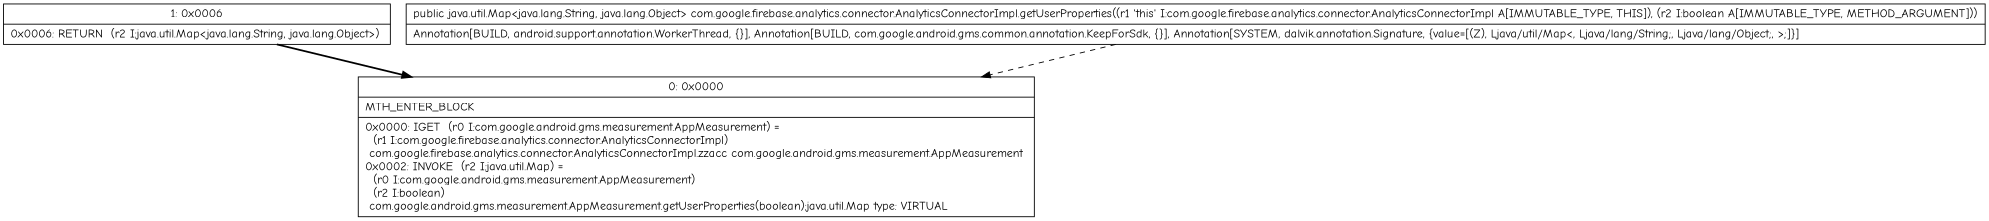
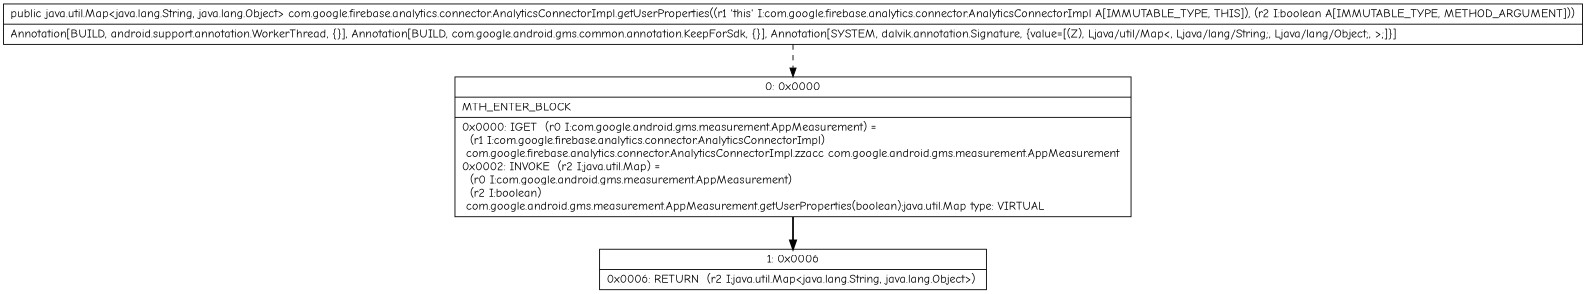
edge "1: 0x0006" -> "0: 0x0000": reversed
